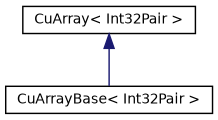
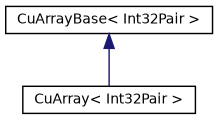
edge "CuArrayBase< Int32Pair >" -> "CuArray< Int32Pair >": reversed
